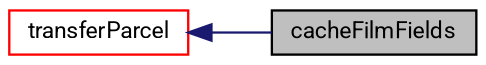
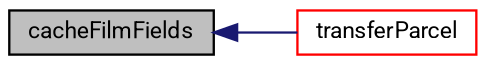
edge "cacheFilmFields" -> "transferParcel": reversed
